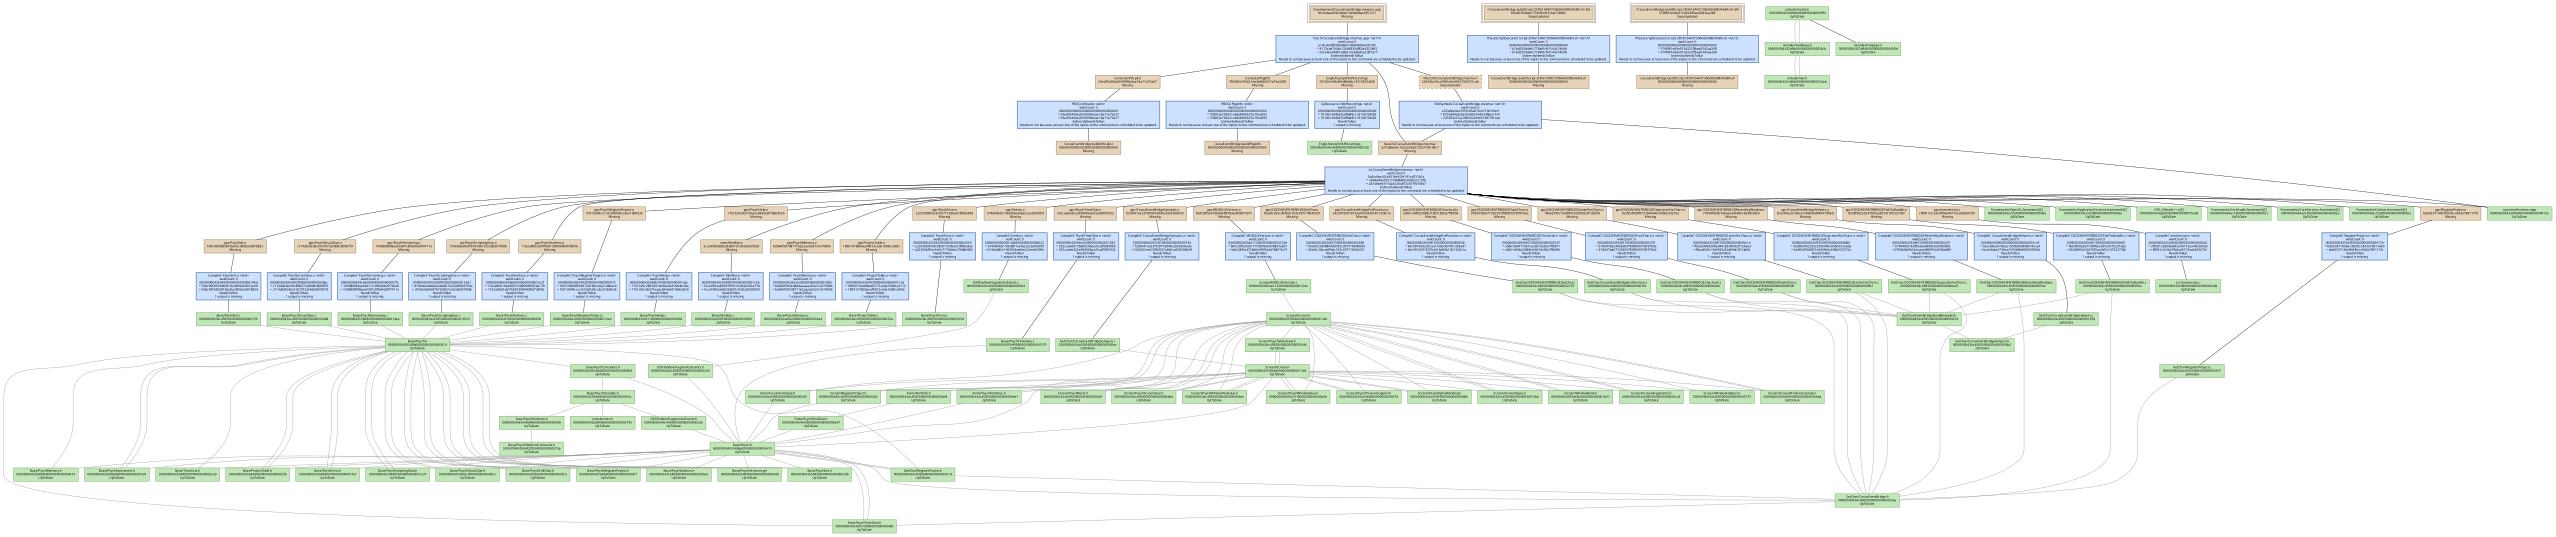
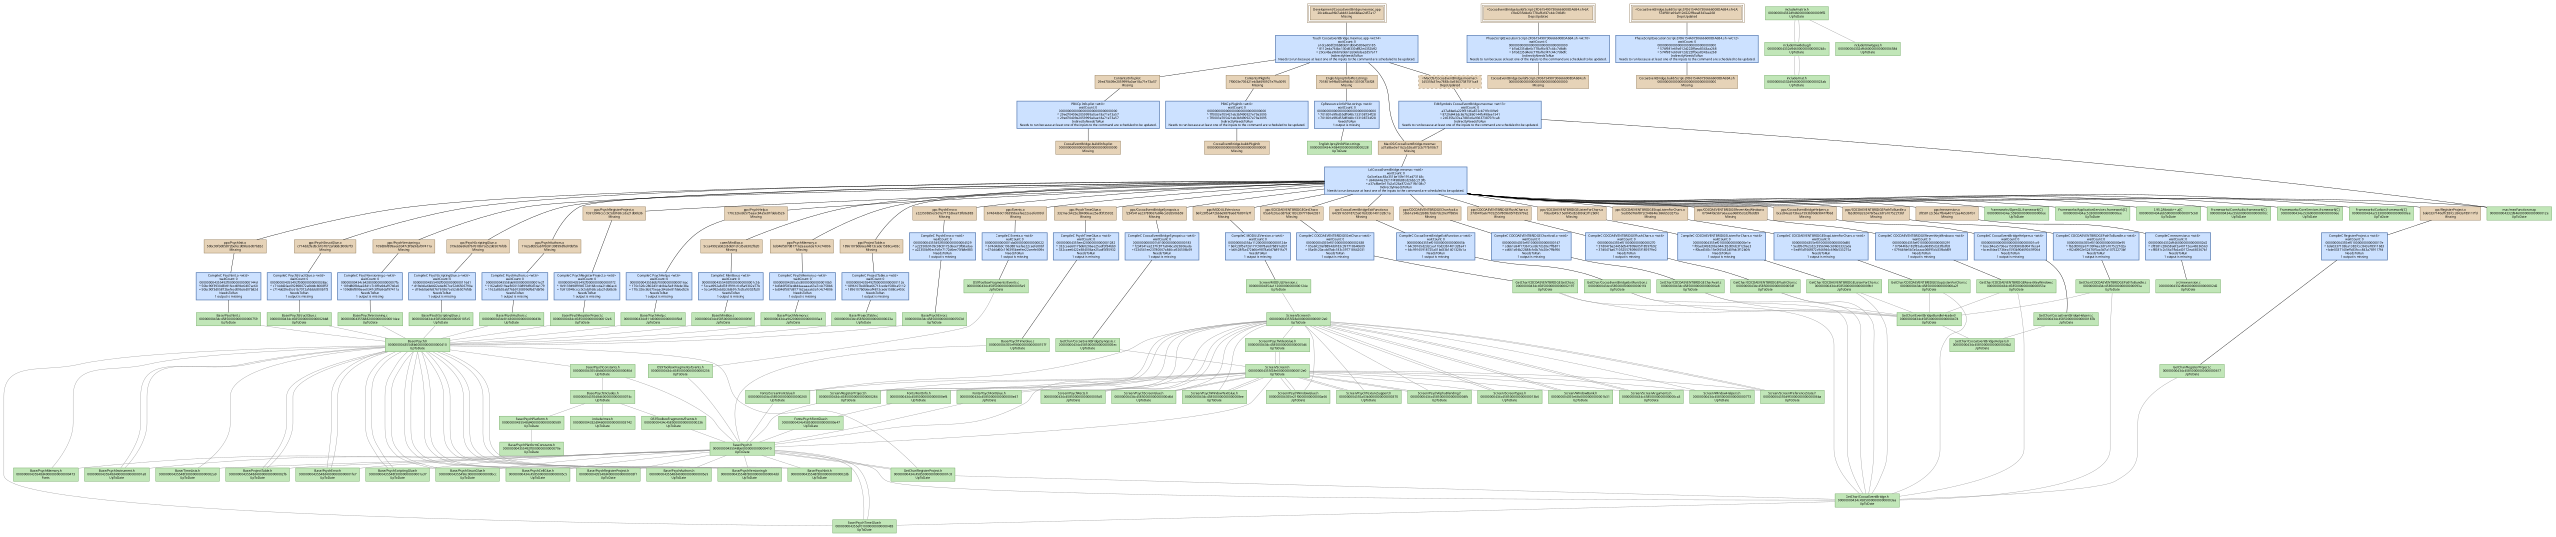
edge "include/matrix.h 000000004332d9460000000000009ff2 UpToDate" -- "include/tmwtypes.h 000000004332d946000000000000458d UpToDate": color black -> gray60
node "ppc/PsychTimeGlue.o 332caee6422e384006ae25adf3f35932 Missing": label "ppc/PsychTimeGlue.o 332caee6422e384006ae25adf3f35932 Missing" -> "ppc/PsychTimeGlue.o 332mac6422e384006ae25adf3f35932 Missing"
node "Base/PsychMemory.h 00000000435548d40000000000000473 UpToDate": label "Base/PsychMemory.h 00000000435548d40000000000000473 UpToDate" -> "Base/PsychMemory.h 00000000435548d40000000000000473 Fonts"
